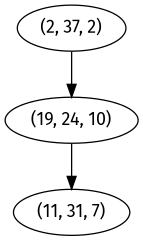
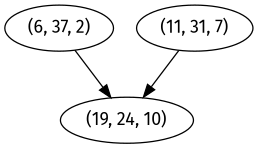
node "(2, 37, 2)": label "(2, 37, 2)" -> "(6, 37, 2)"
edge "(19, 24, 10)" -> "(11, 31, 7)": reversed
